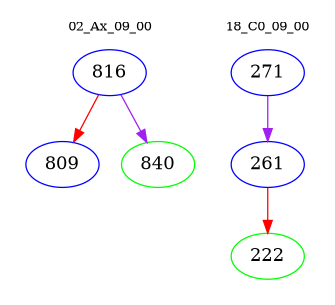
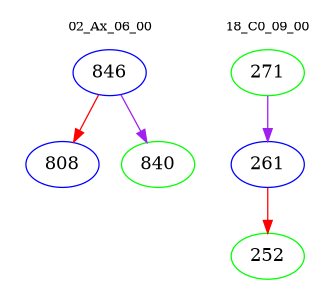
cluster "02_Ax_09_00": label "02_Ax_09_00" -> "02_Ax_06_00"
node "816": label "816" -> "846"
node "271": color blue -> green
node "809": label "809" -> "808"
node "222": label "222" -> "252"
